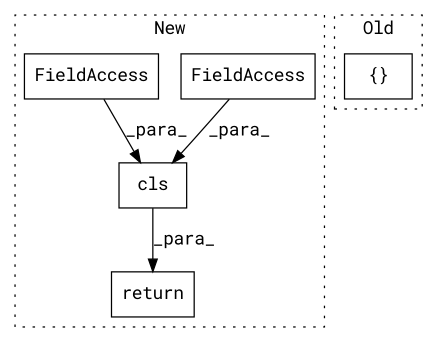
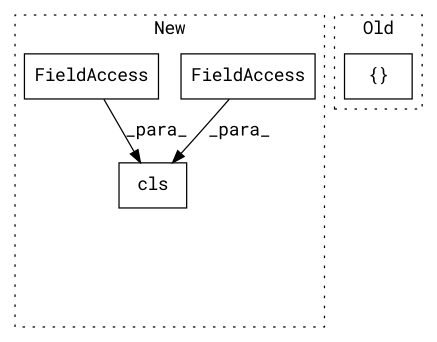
node "return": removed
